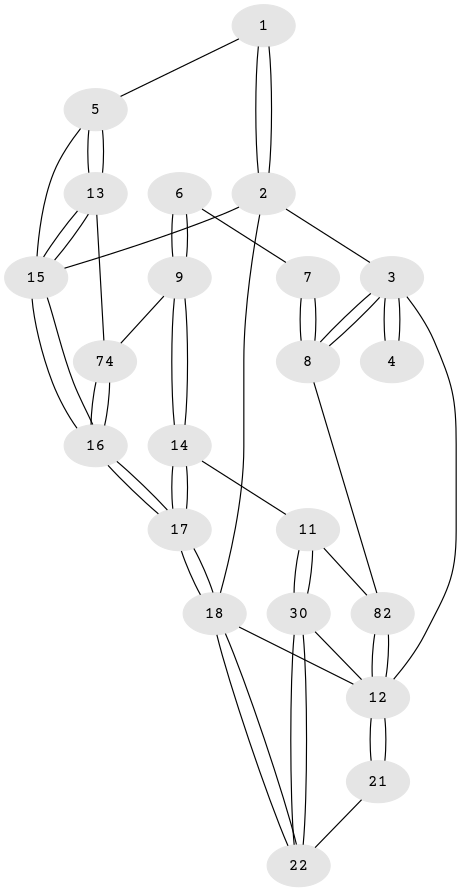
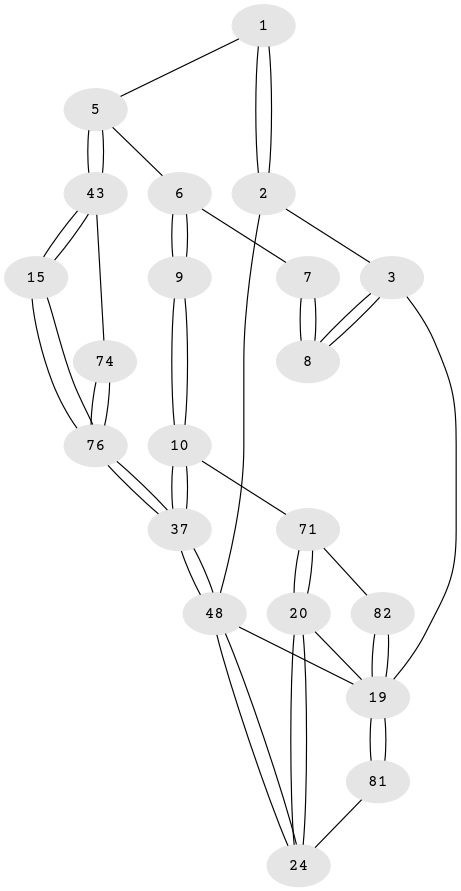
edge "5" -- "15": now "5" -- "6"
node "13": label "13" -> "43"
edge "2" -- "15": removed
edge "9" -- "74": removed
node "4": removed
node "16": label "16" -> "76"
node "14": label "14" -> "10"
edge "8" -- "82": removed
node "17": label "17" -> "37"
node "11": label "11" -> "71"
node "18": label "18" -> "48"
node "30": label "30" -> "20"
node "12": label "12" -> "19"
node "21": label "21" -> "81"
node "22": label "22" -> "24"
